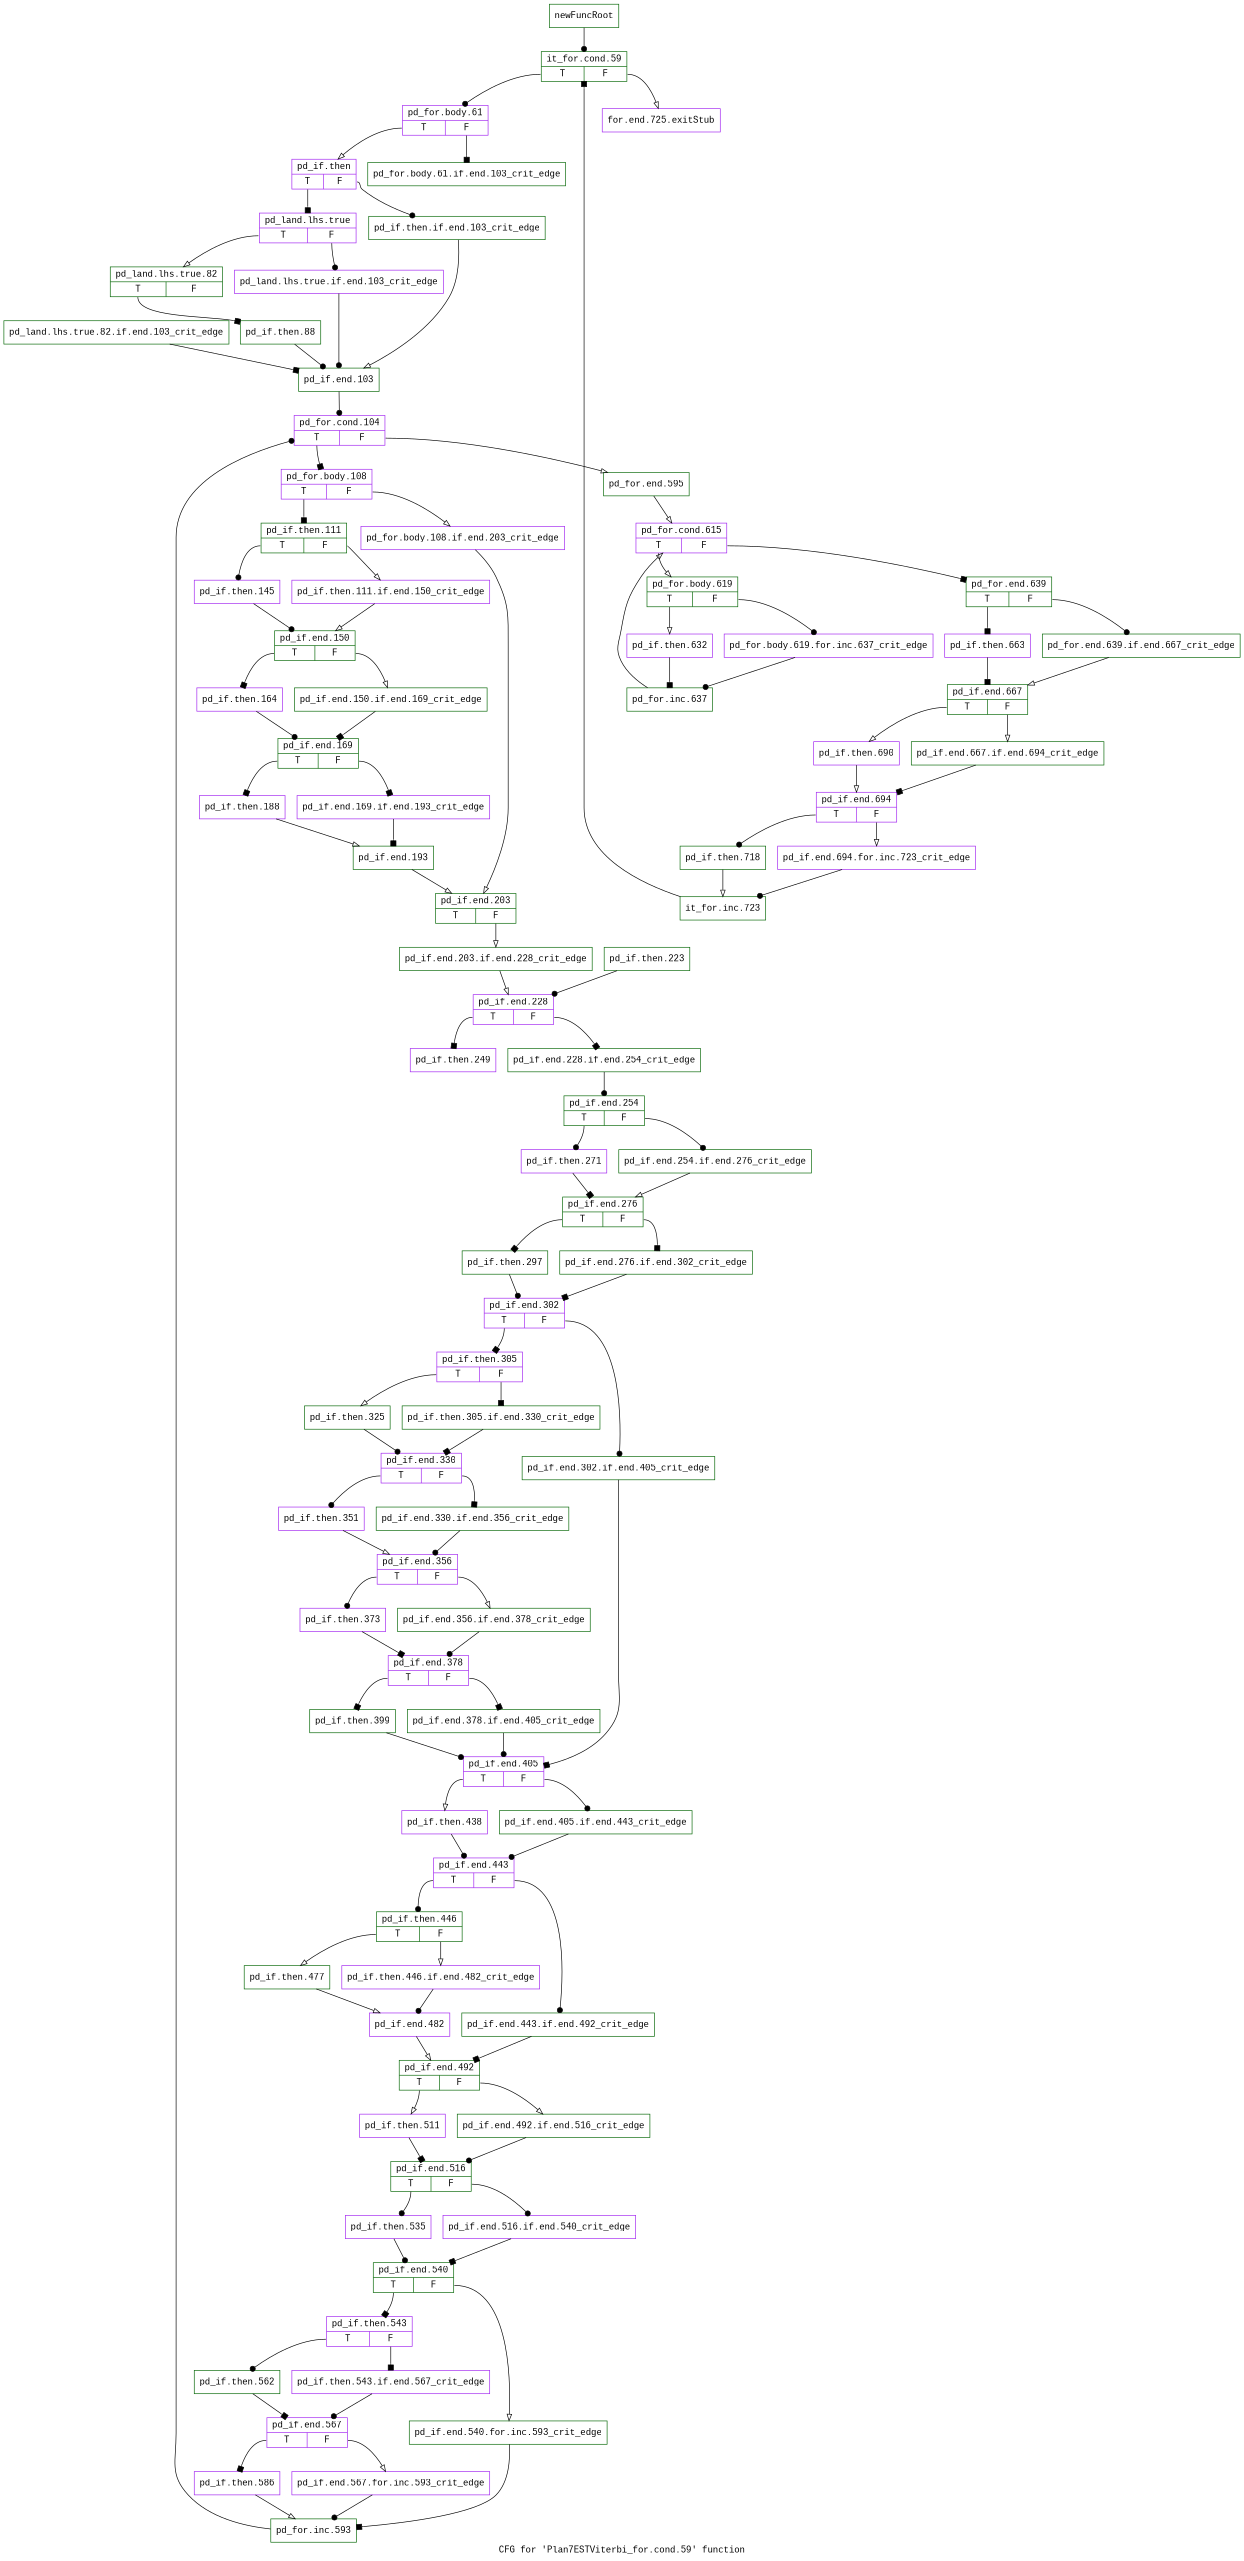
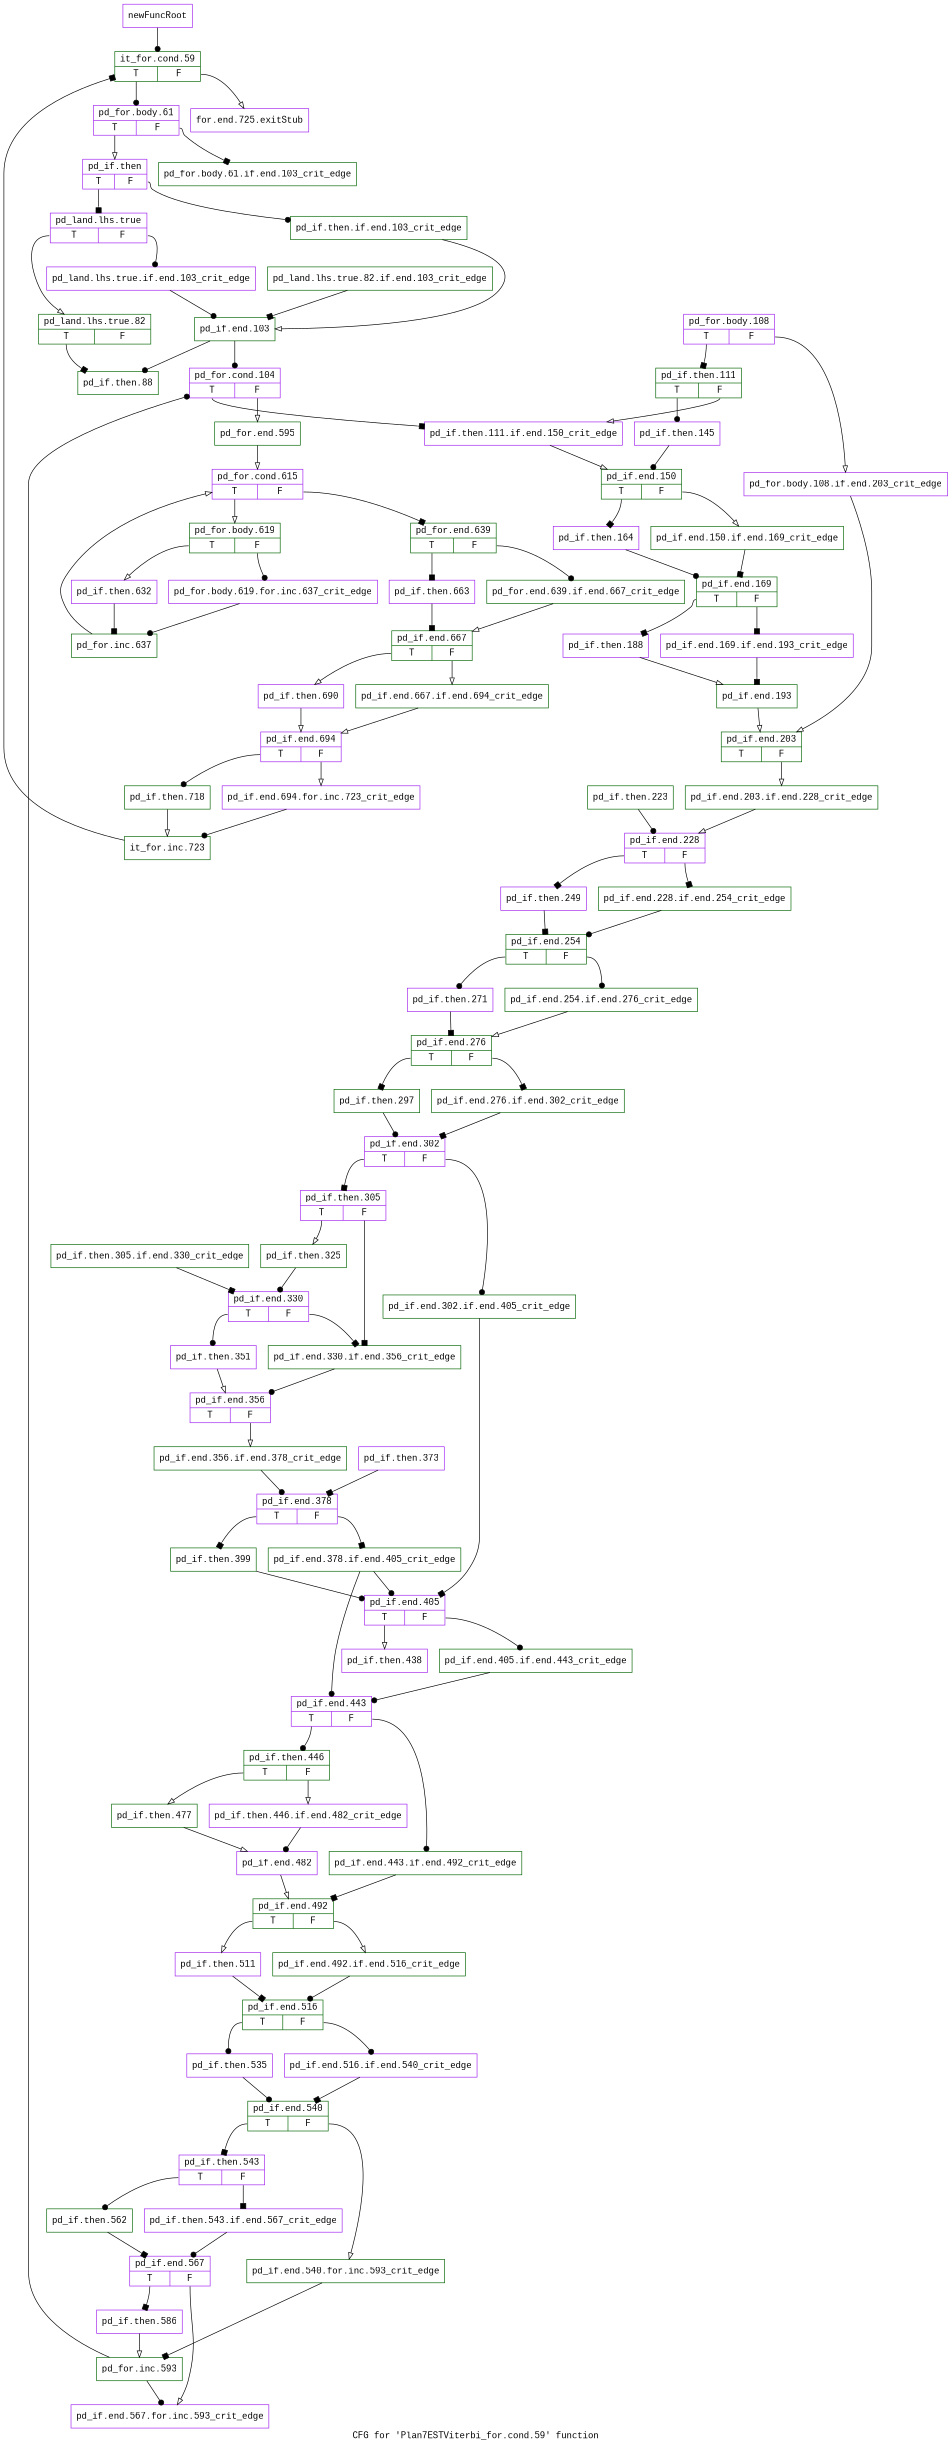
node "newFuncRoot": color darkgreen -> purple
edge "pd_if.then.88" -> "pd_if.end.103": reversed
edge "pd_for.cond.104" -> "pd_for.body.108": now "pd_for.cond.104" -> "pd_if.then.111.if.end.150_crit_edge"
edge "pd_if.end.667.if.end.694_crit_edge" -> "pd_if.end.694": arrowhead box -> onormal
edge "pd_if.then.249" -> "pd_if.end.254": added
edge "pd_if.then.305" -> "pd_if.then.305.if.end.330_crit_edge": now "pd_if.then.305" -> "pd_if.end.330.if.end.356_crit_edge"
edge "pd_if.end.356" -> "pd_if.then.373": removed
edge "pd_if.then.438" -> "pd_if.end.443": now "pd_if.end.378.if.end.405_crit_edge" -> "pd_if.end.443"
edge "pd_if.end.567.for.inc.593_crit_edge" -> "pd_for.inc.593": reversed
